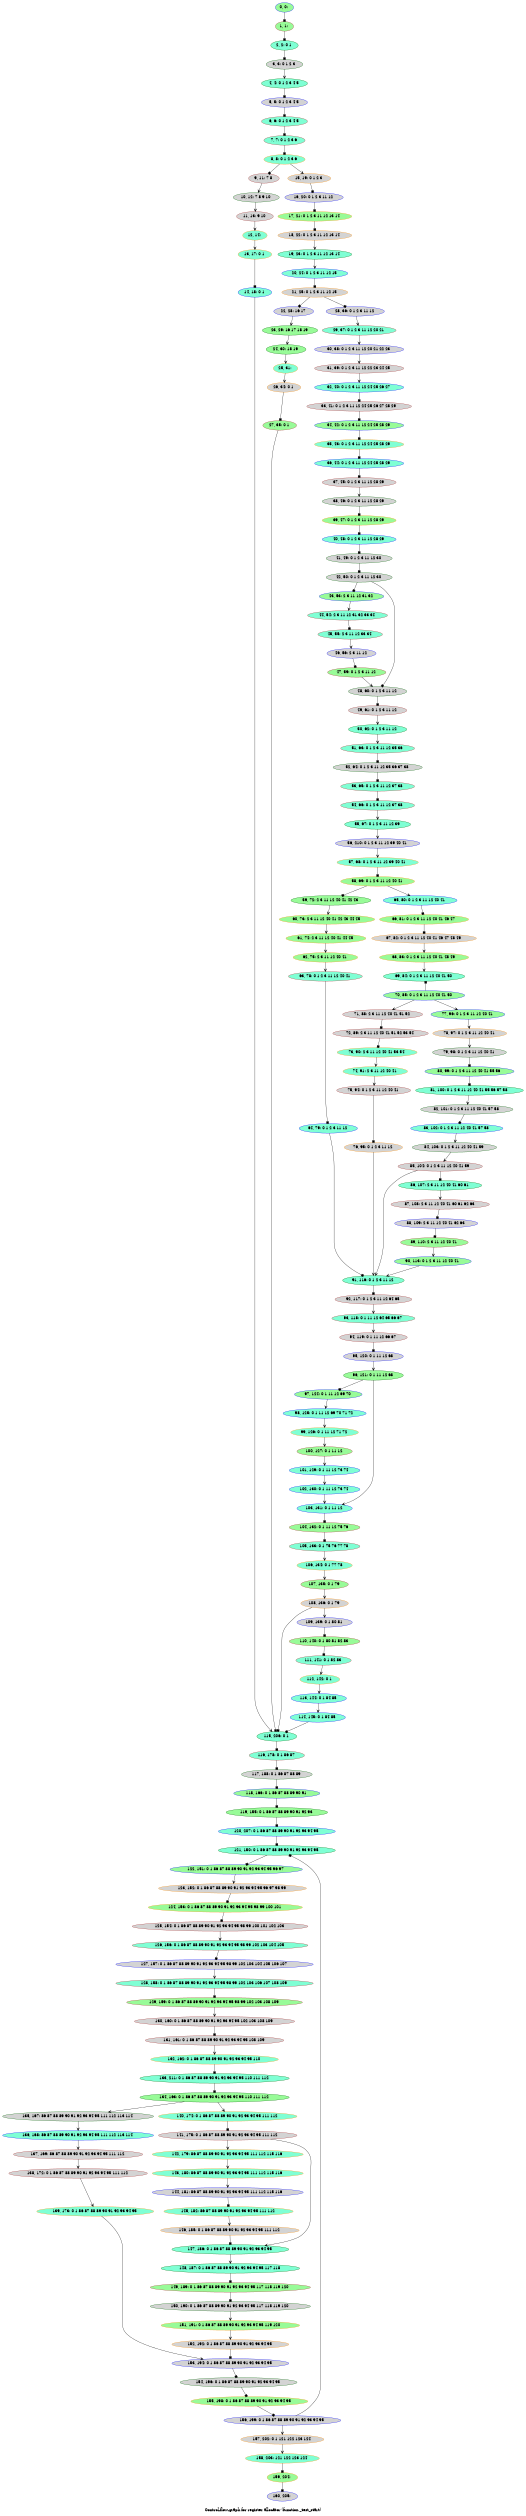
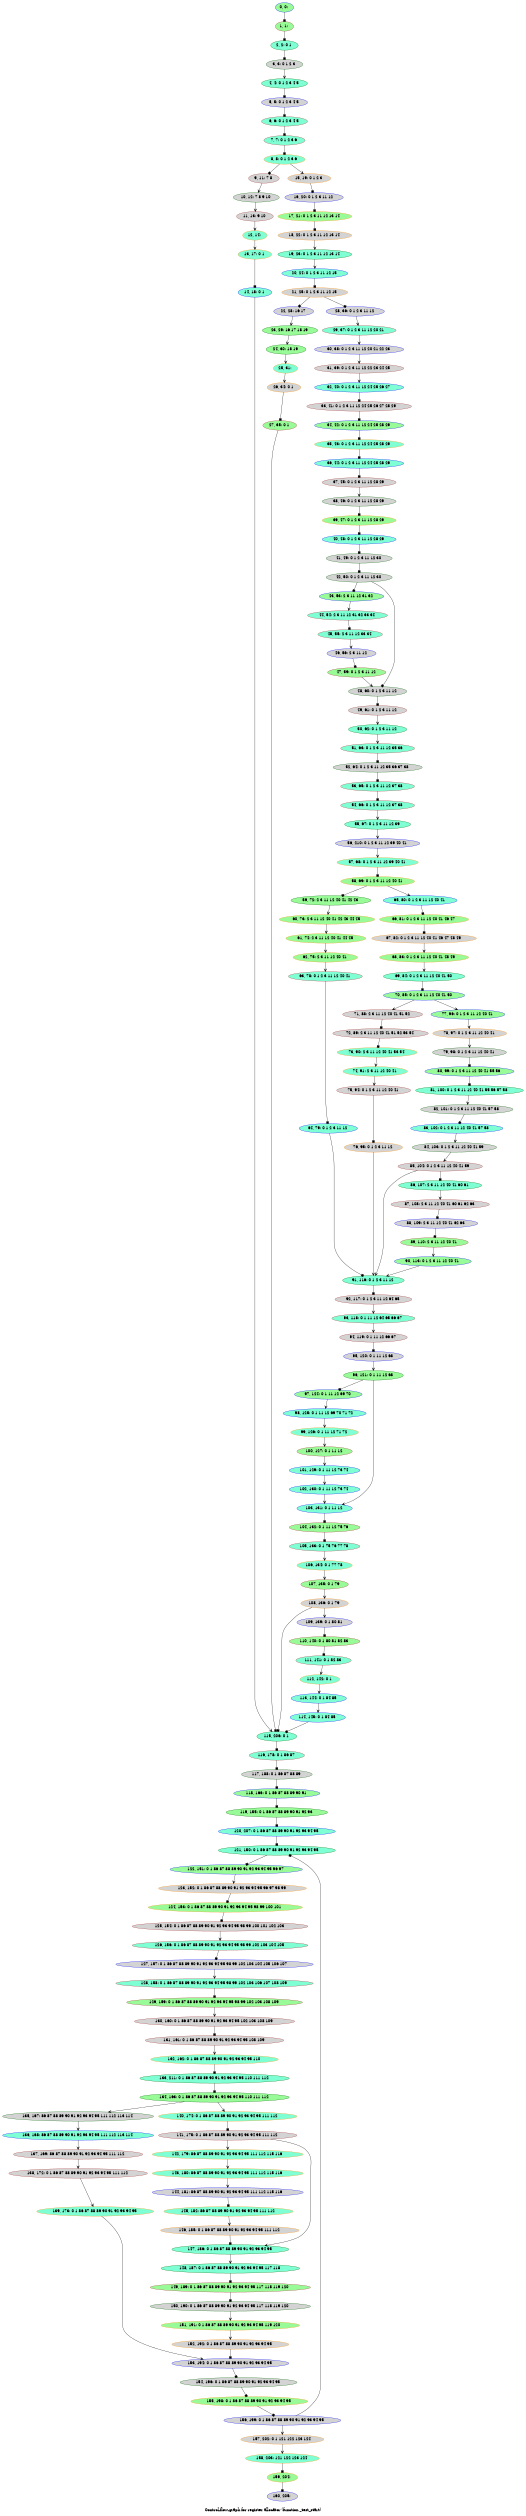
edge "70, 85: 0 1 2 3 11 12 40 41 50" -> "69, 84: 0 1 2 3 11 12 40 41 50": reversed
